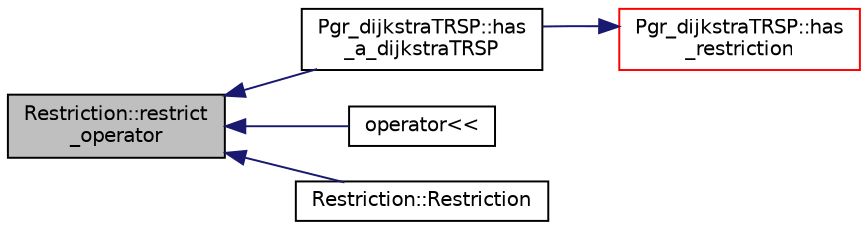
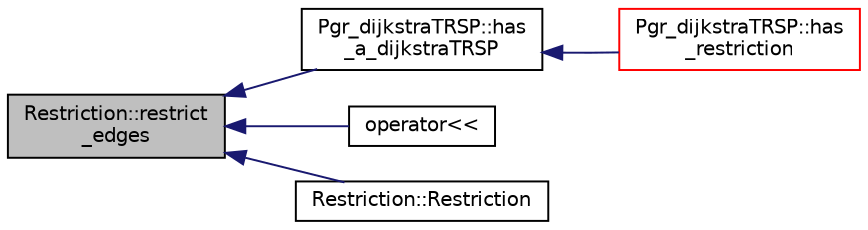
edge "Pgr_dijkstraTRSP::has _a_dijkstraTRSP" -> "Pgr_dijkstraTRSP::has _restriction": reversed
node "Restriction::restrict _operator": label "Restriction::restrict _operator" -> "Restriction::restrict _edges"
